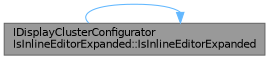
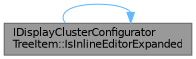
node "IDisplayClusterConfigurator IsInlineEditorExpanded::IsInlineEditorExpanded": label "IDisplayClusterConfigurator IsInlineEditorExpanded::IsInlineEditorExpanded" -> "IDisplayClusterConfigurator TreeItem::IsInlineEditorExpanded"
